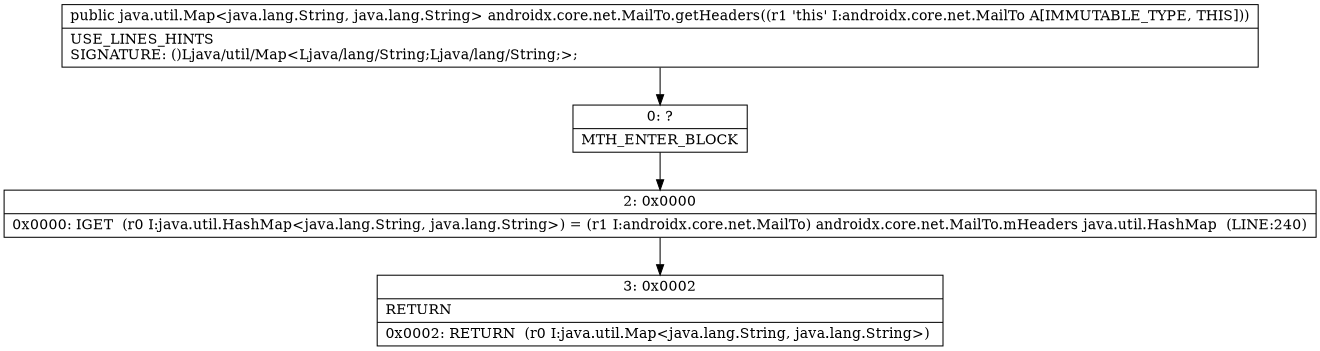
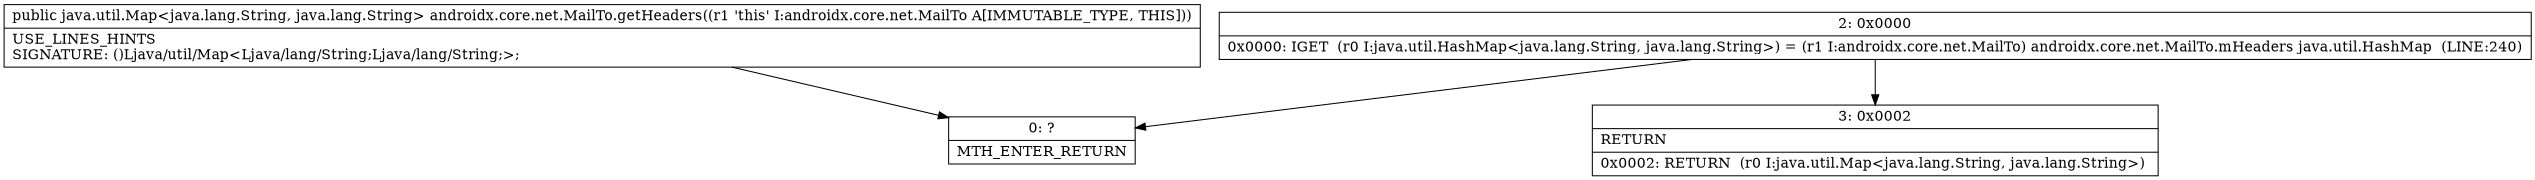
node "0: ?": text "MTH_ENTER_BLOCK" -> "MTH_ENTER_RETURN"
edge "0: ?" -> "2: 0x0000": reversed
